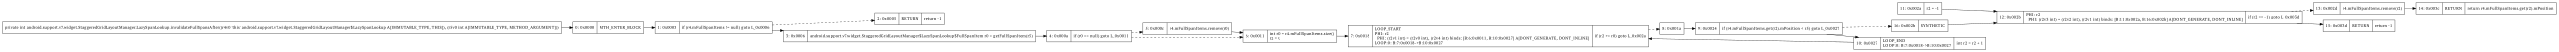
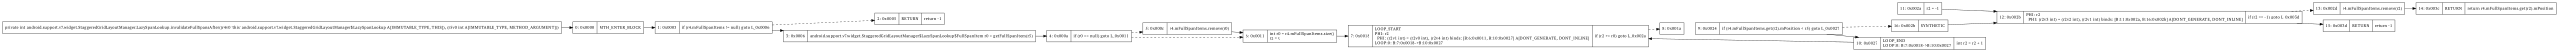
edge "8: 0x001a" -> "9: 0x0024": removed
